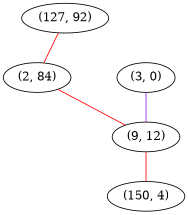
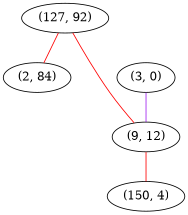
edge "(2, 84)" -- "(9, 12)": now "(127, 92)" -- "(9, 12)"
